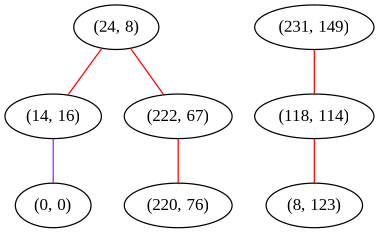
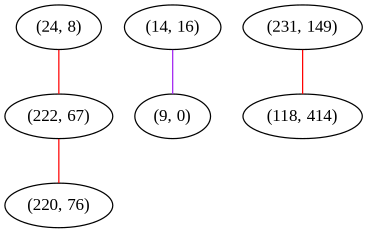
edge "(24, 8)" -- "(14, 16)": removed
node "(118, 114)": label "(118, 114)" -> "(118, 414)"
node "(0, 0)": label "(0, 0)" -> "(9, 0)"
node "(8, 123)": removed
